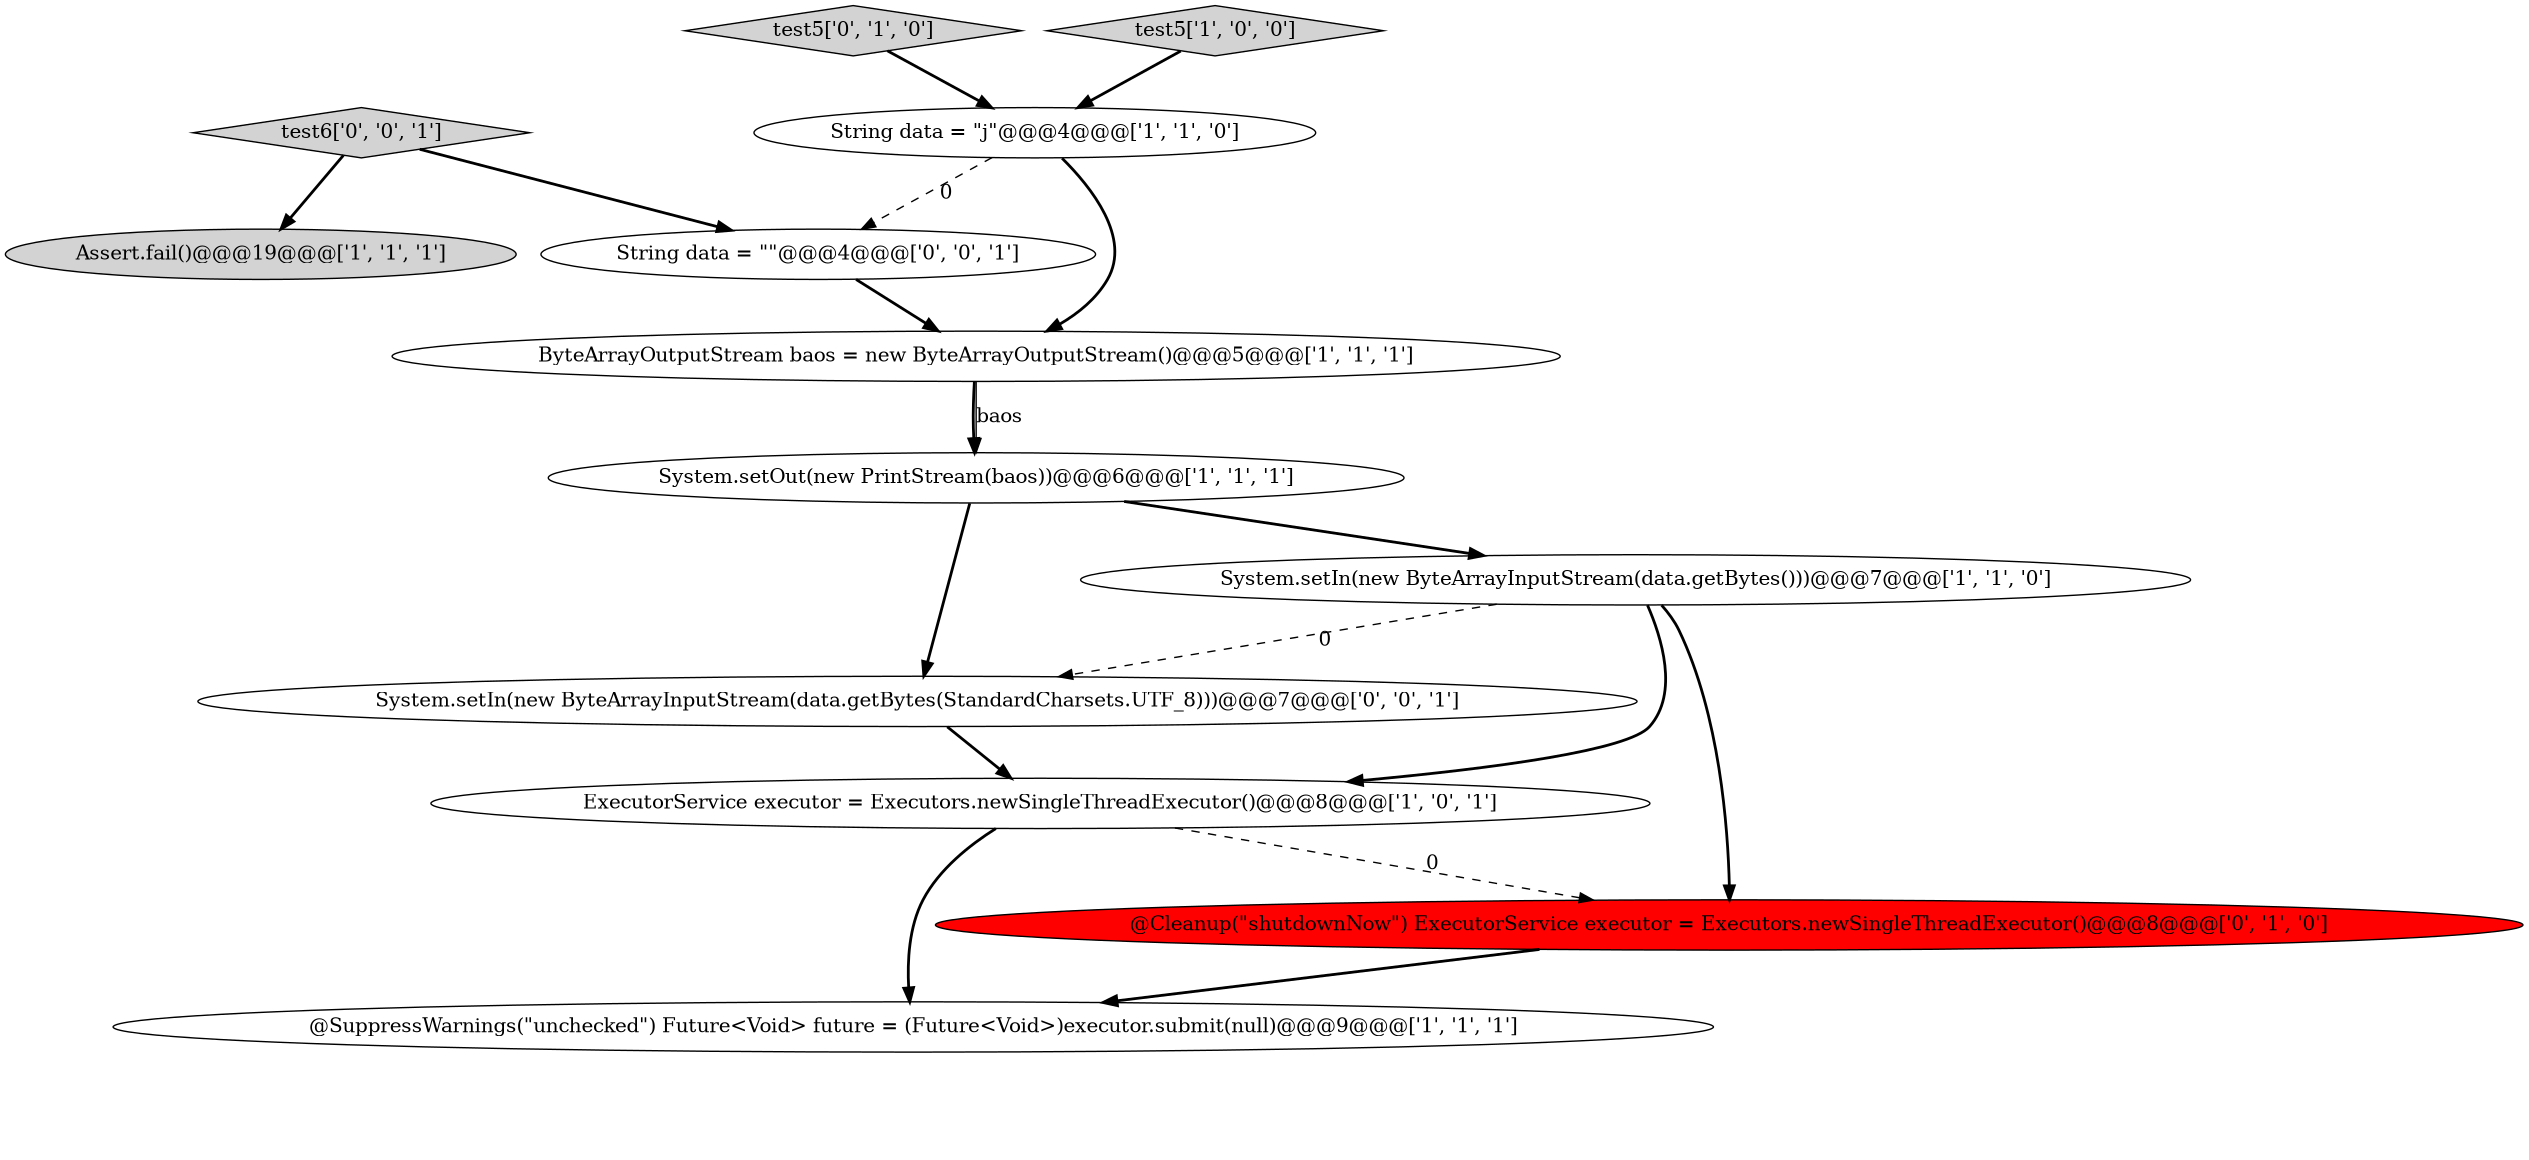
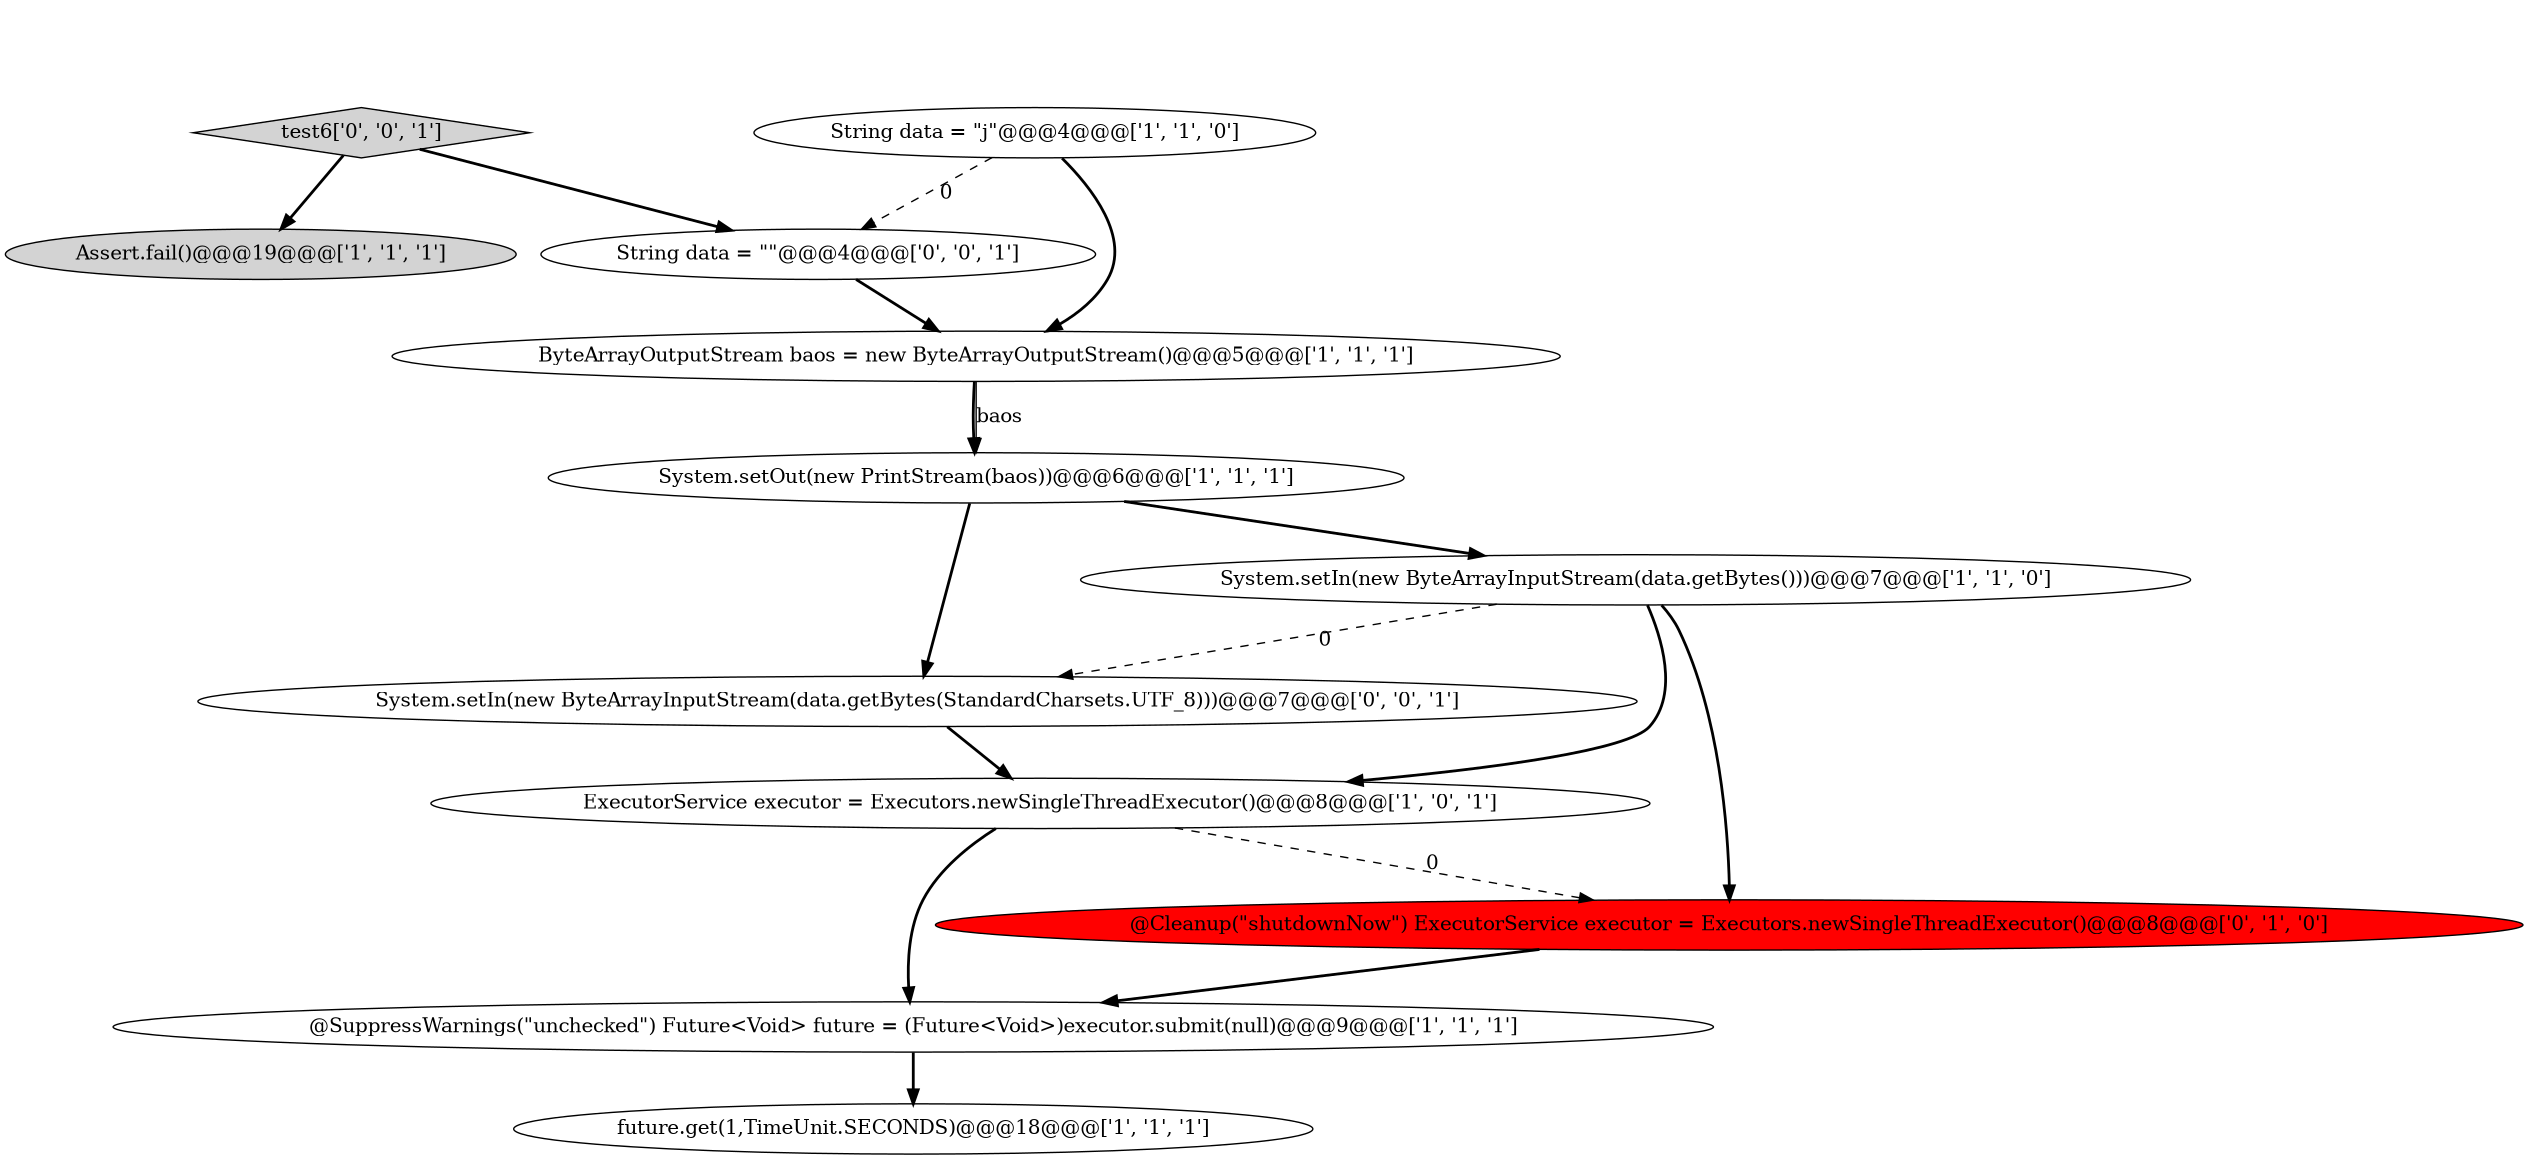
node "test5['0', '1', '0']": removed
node "test5['1', '0', '0']": removed
node "future.get(1,TimeUnit.SECONDS)@@@18@@@['1', '1', '1']": added
